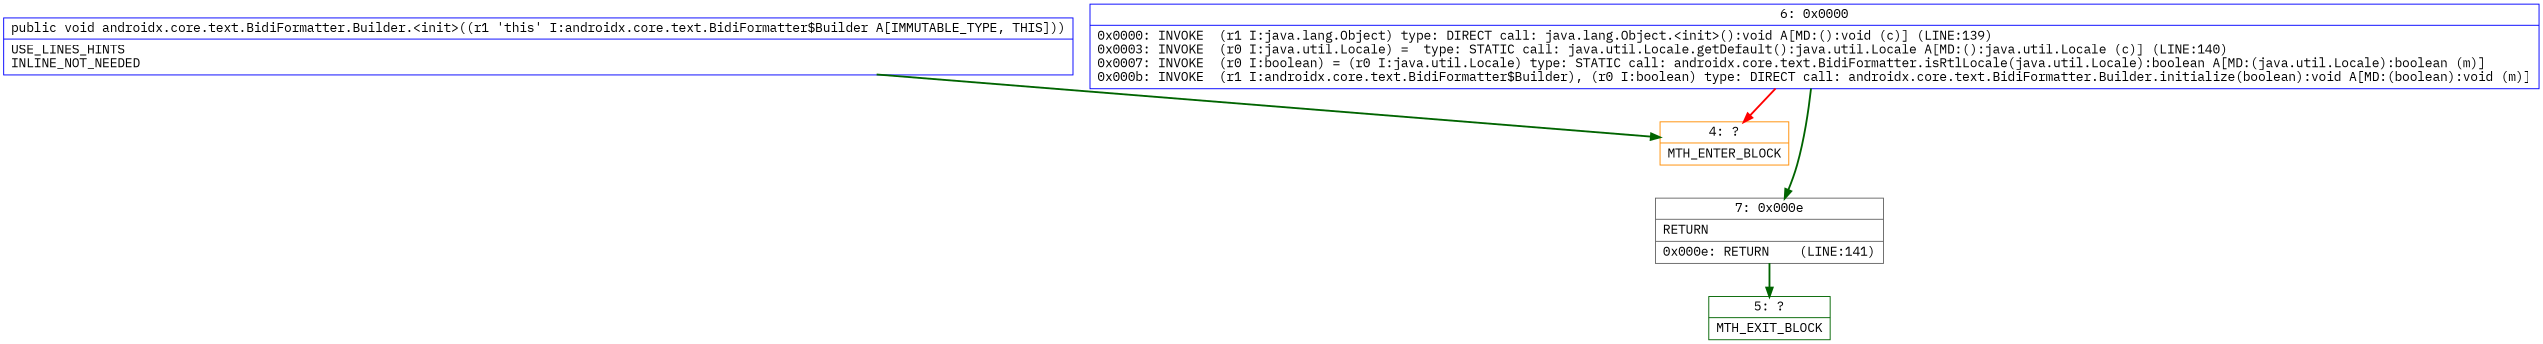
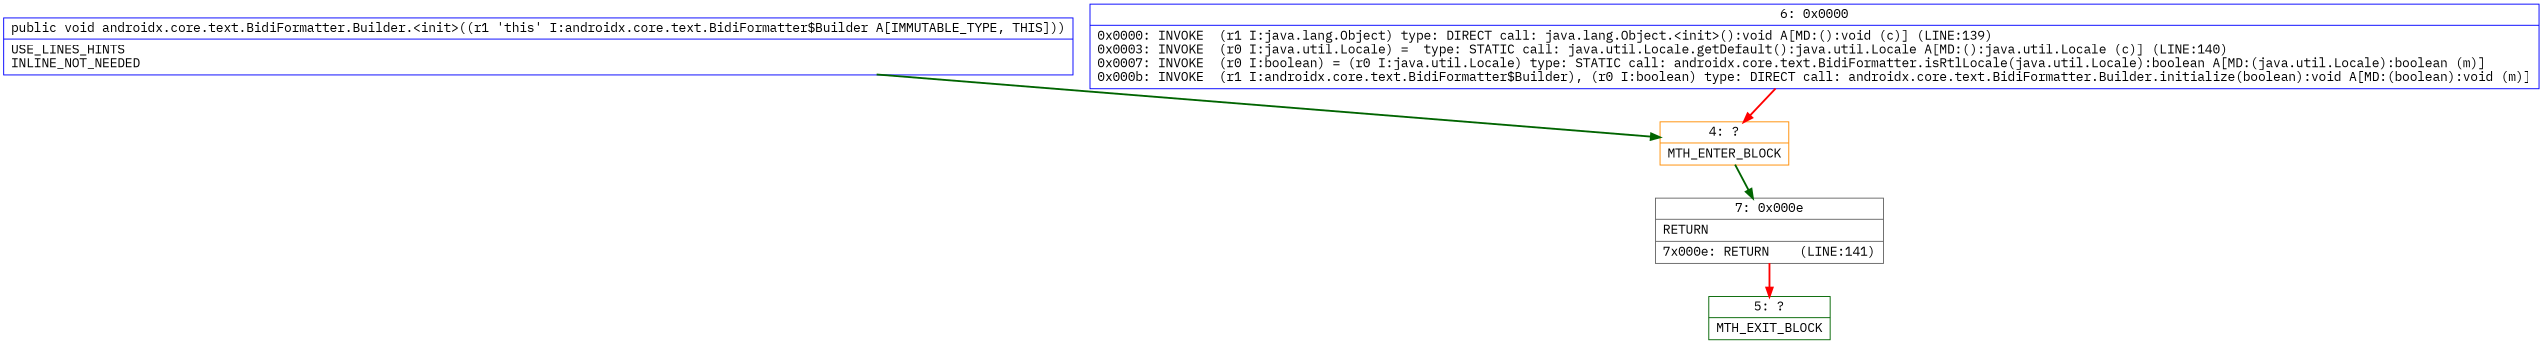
edge "6: 0x0000" -> "7: 0x000e": now "4: ?" -> "7: 0x000e"
node "7: 0x000e": text "0x000e: RETURN    (LINE:141)" -> "7x000e: RETURN    (LINE:141)"
edge "7: 0x000e" -> "5: ?": color darkgreen -> red
